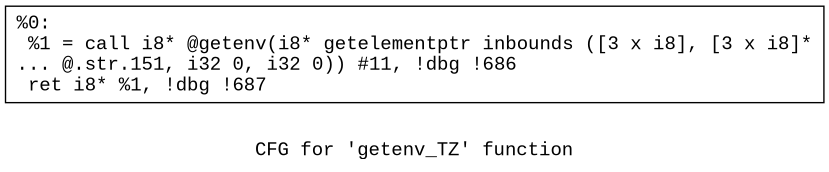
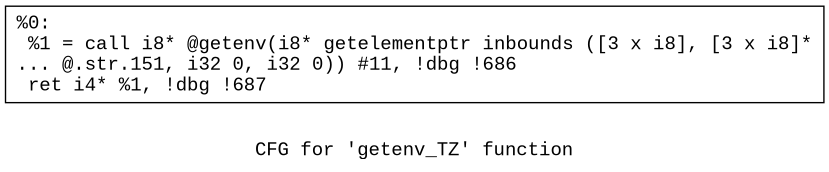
node "%0:": text "ret i8* %1, !dbg !687" -> "ret i4* %1, !dbg !687"
